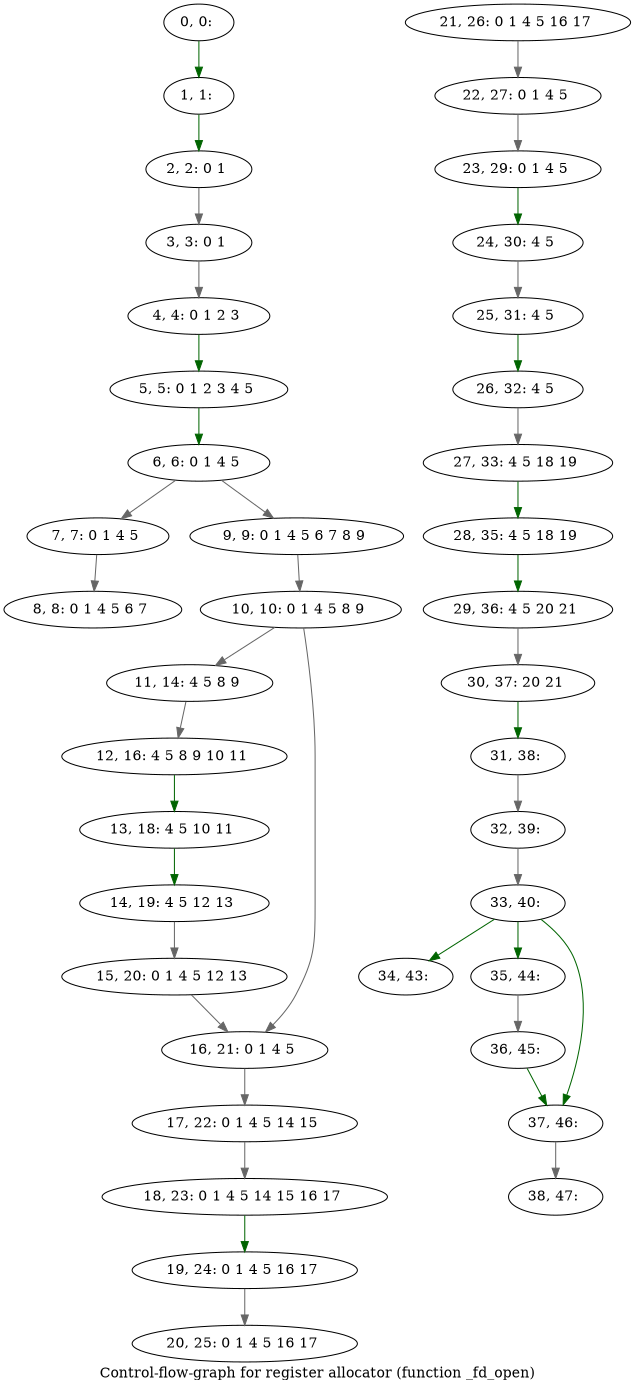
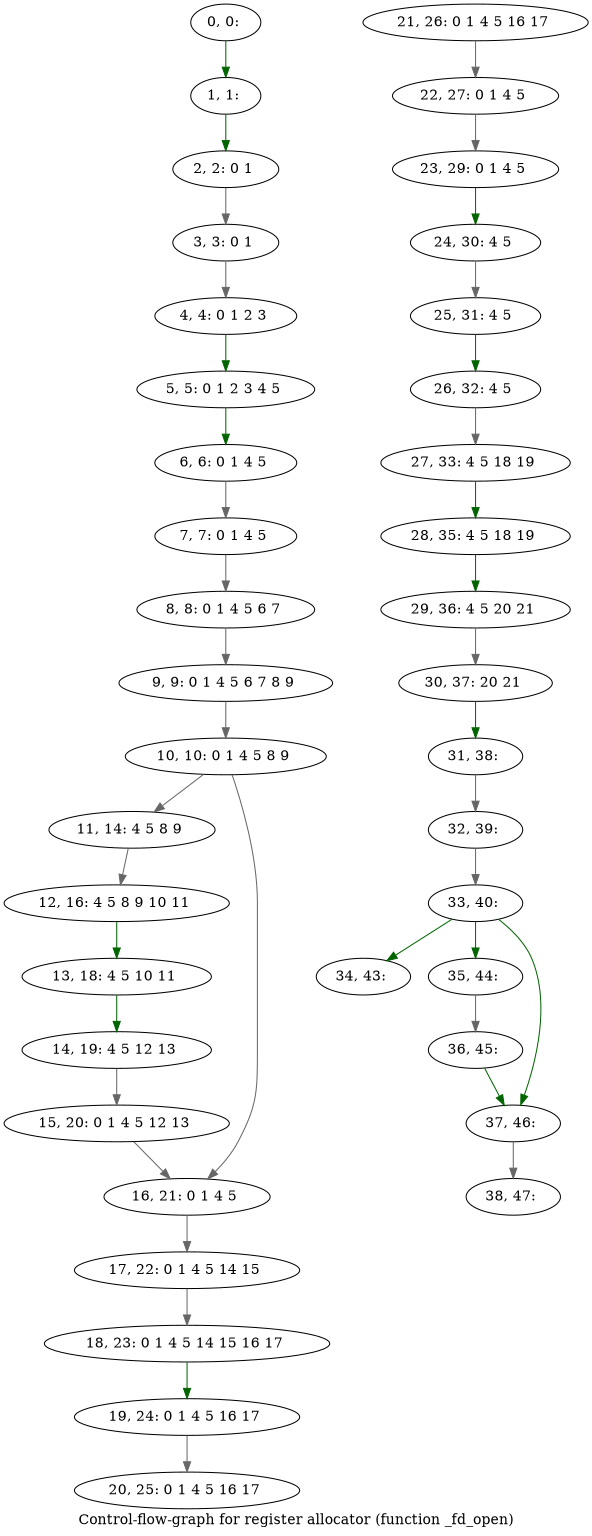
edge "6, 6: 0 1 4 5" -> "9, 9: 0 1 4 5 6 7 8 9": now "8, 8: 0 1 4 5 6 7" -> "9, 9: 0 1 4 5 6 7 8 9"
